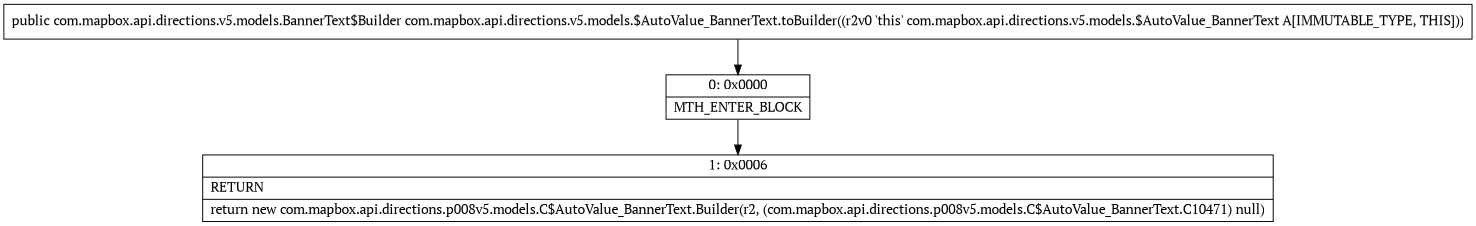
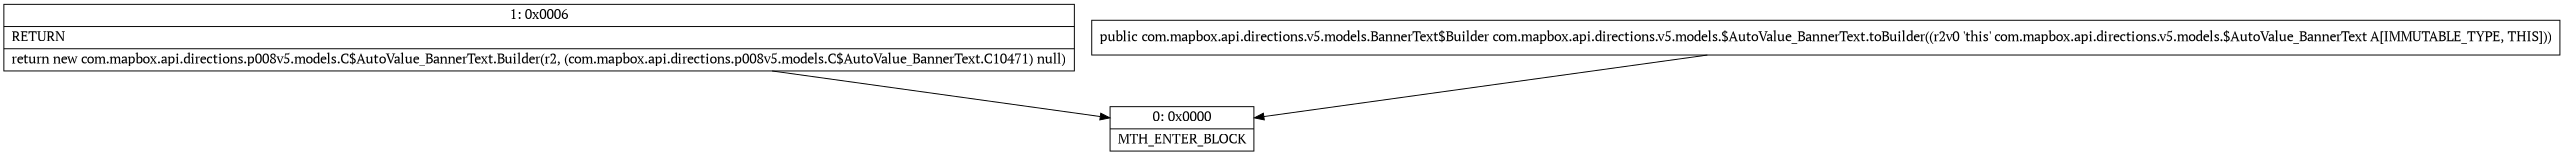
edge "0: 0x0000" -> "1: 0x0006": reversed
